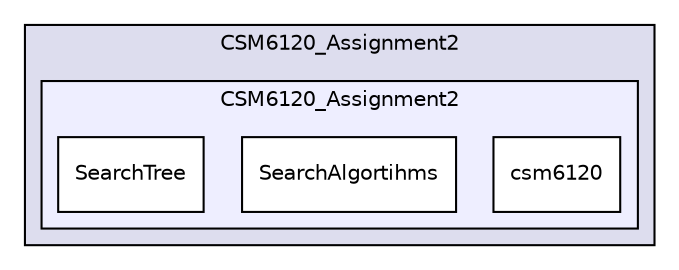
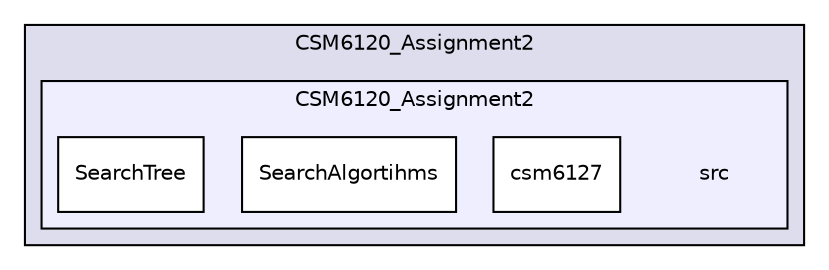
node "csm6120": label "csm6120" -> "csm6127"
node "src": added
